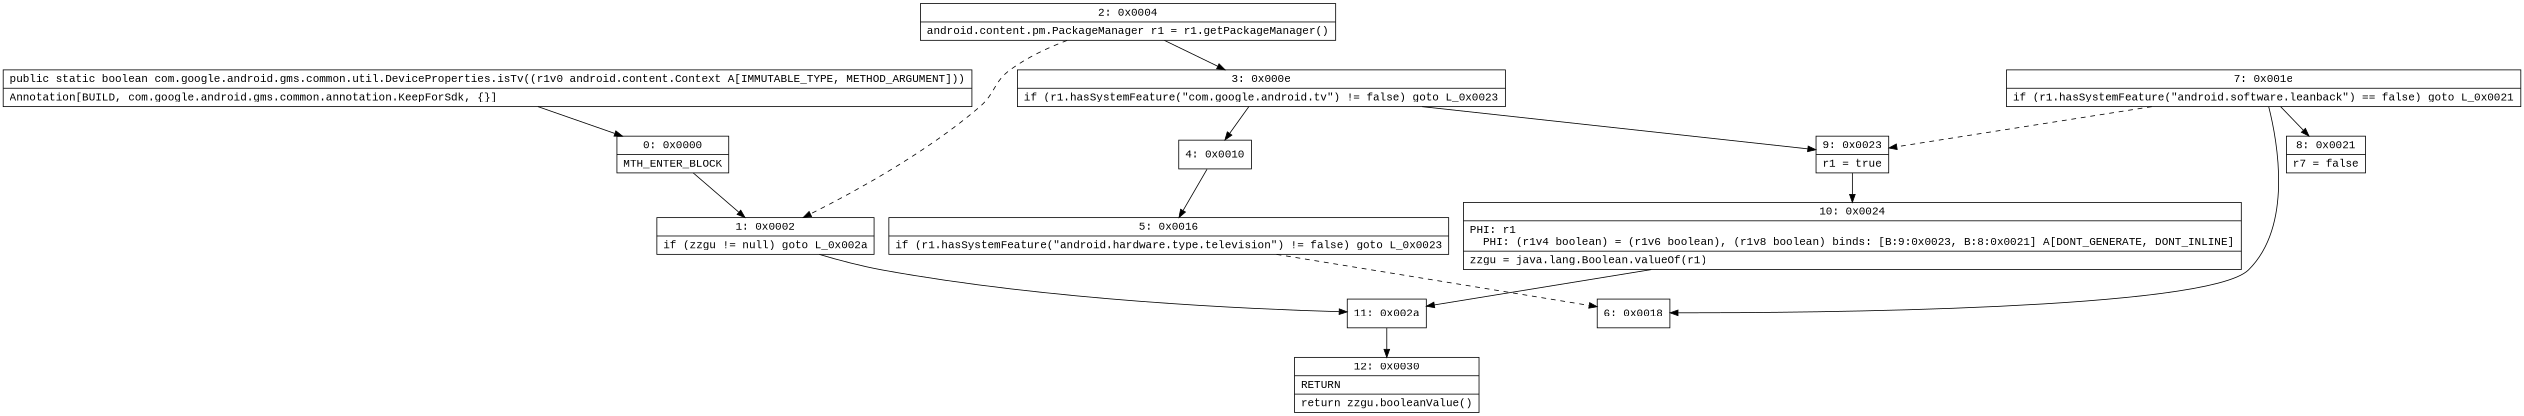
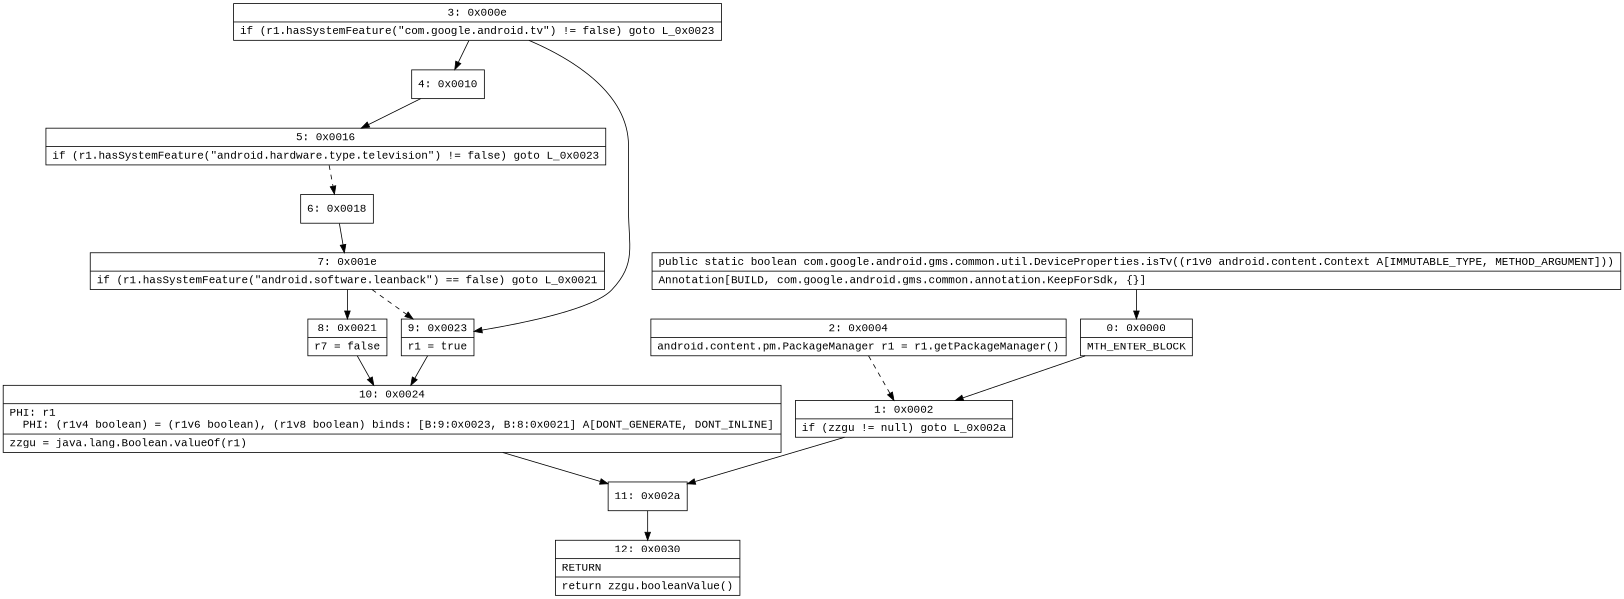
edge "2: 0x0004" -> "3: 0x000e": removed
edge "7: 0x001e" -> "6: 0x0018": reversed
edge "8: 0x0021" -> "10: 0x0024": added
